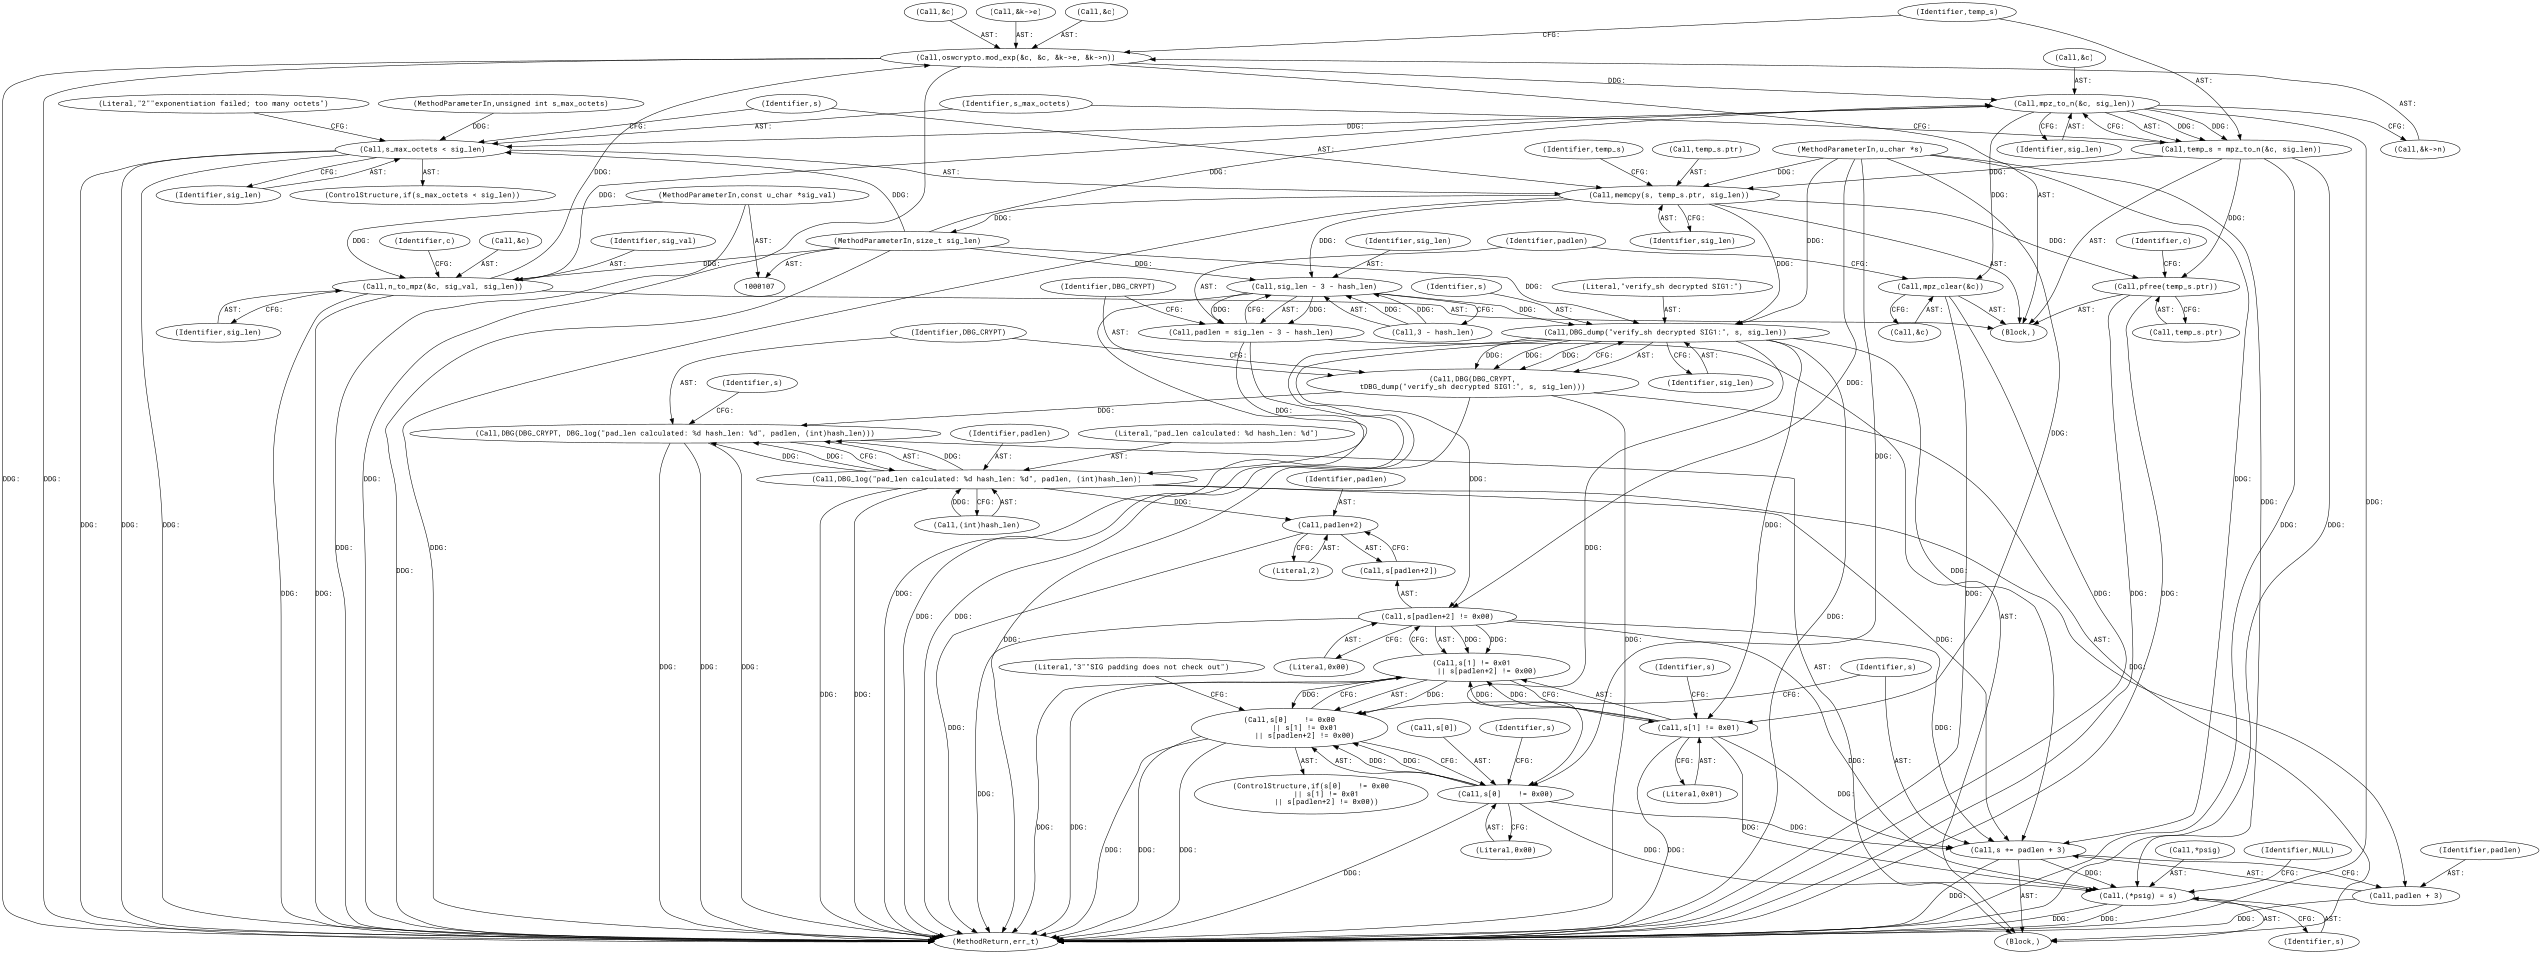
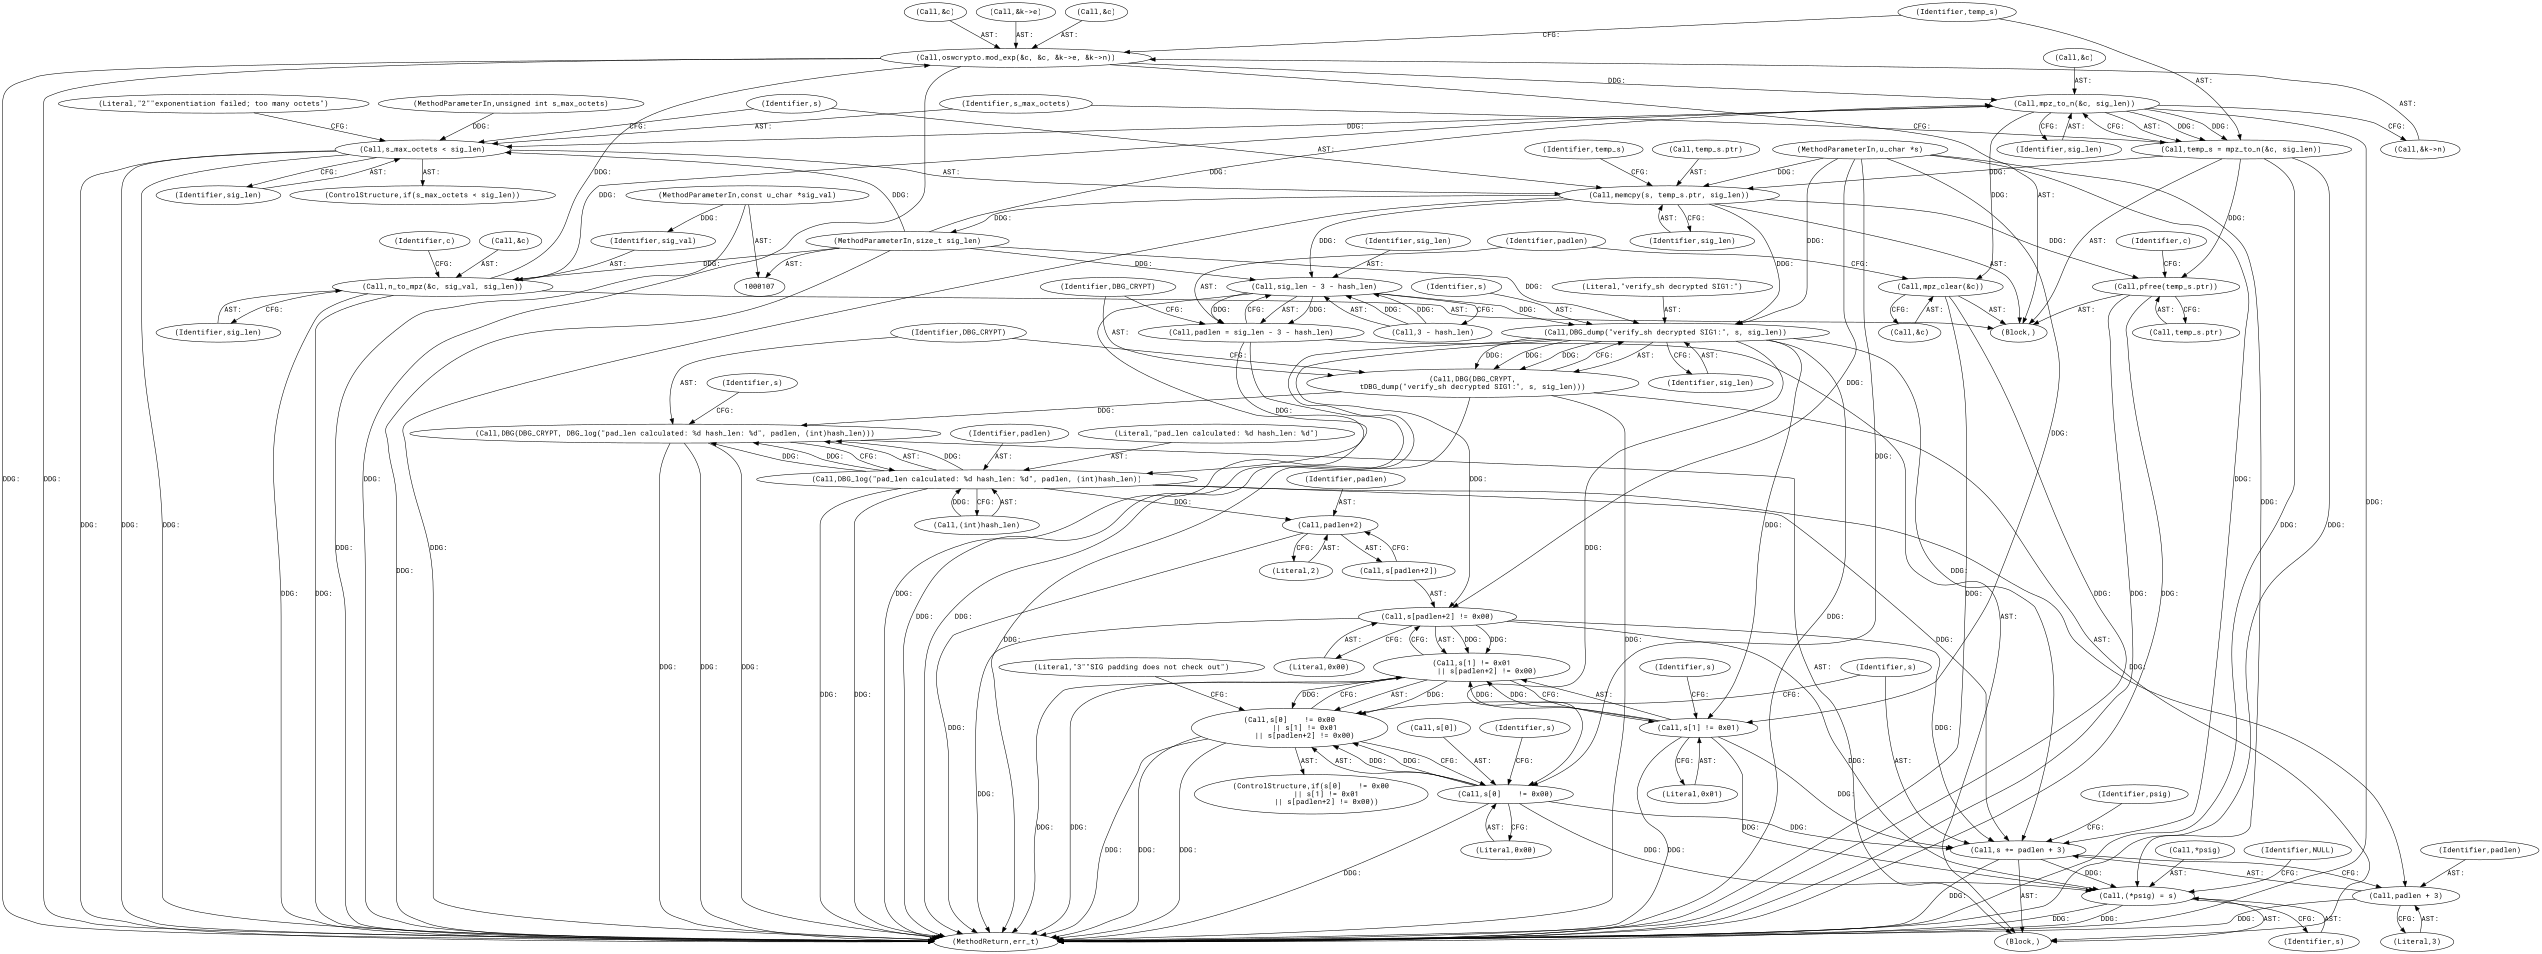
edge "(MethodParameterIn,const u_char *sig_val)" -> "(Call,n_to_mpz(&c, sig_val, sig_len))": now "(MethodParameterIn,const u_char *sig_val)" -> "(Identifier,sig_val)"
edge "(Call,s[padlen+2] != 0x00)" -> "(Call,s[padlen+2])": reversed
node "(Identifier,psig)": added
node "(Literal,3)": added
